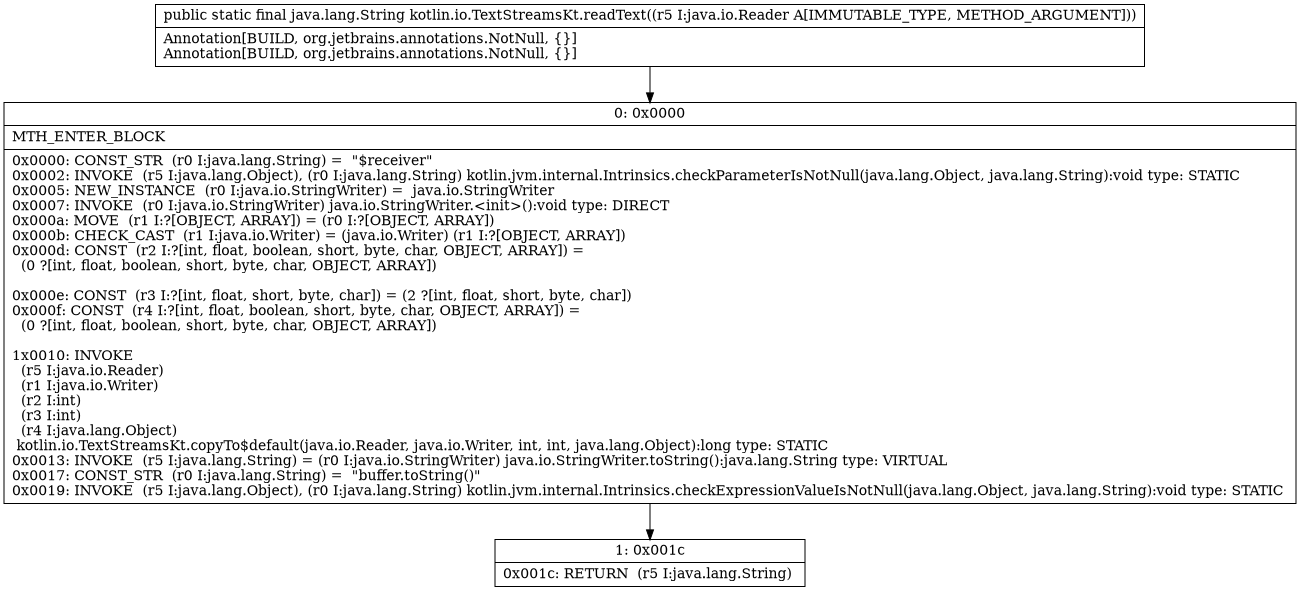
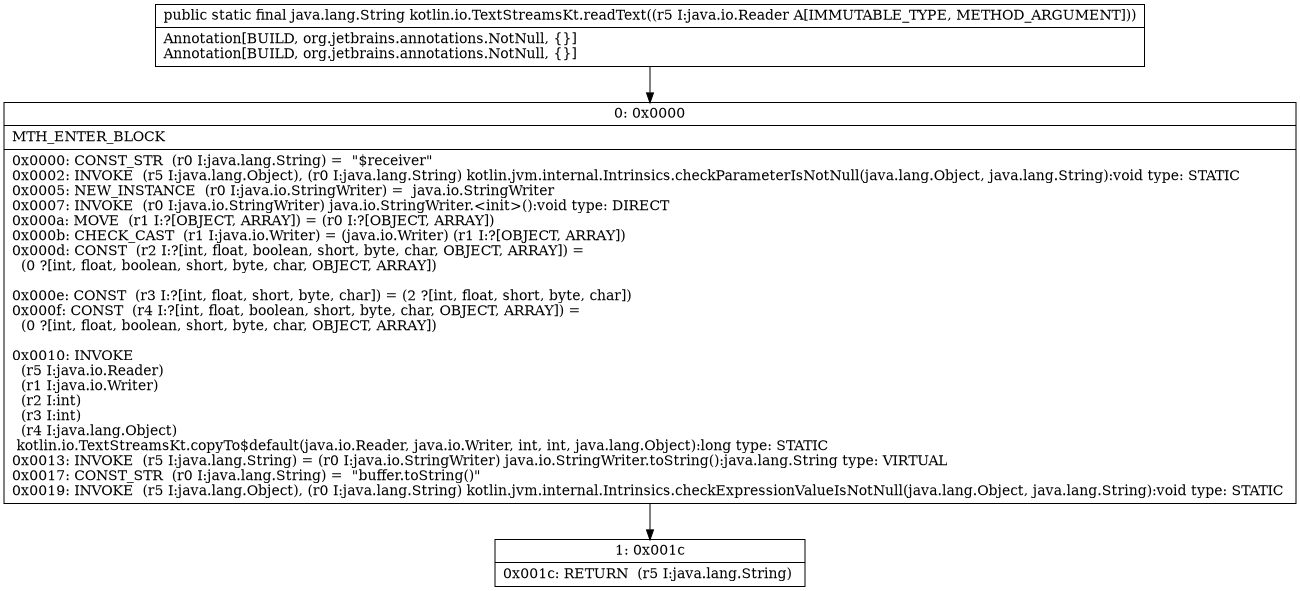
node "0: 0x0000": text "1x0010: INVOKE" -> "0x0010: INVOKE"
